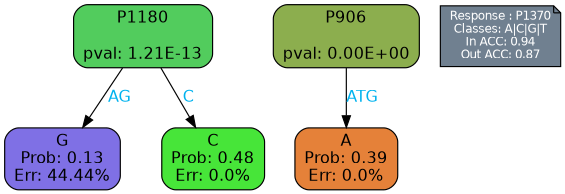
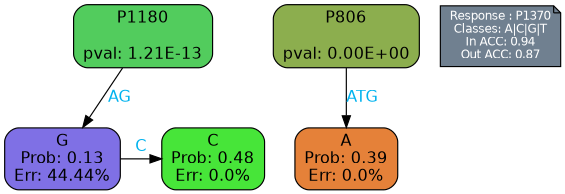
node "P906 pval: 0.00E+00": label "P906 pval: 0.00E+00" -> "P806 pval: 0.00E+00"
edge "P1180 pval: 1.21E-13" -> "C Prob: 0.48 Err: 0.0%": now "G Prob: 0.13 Err: 44.44%" -> "C Prob: 0.48 Err: 0.0%"
